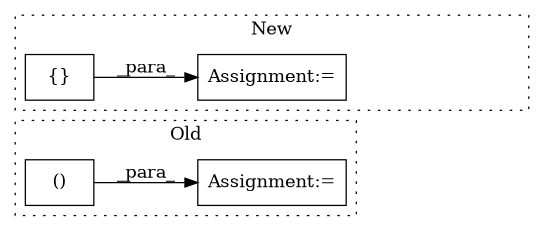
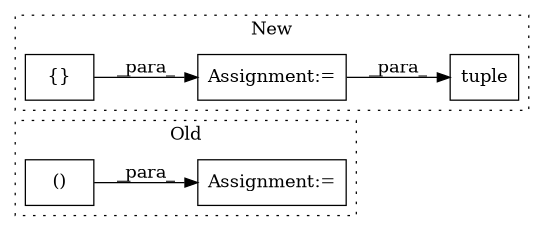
node "tuple": added
